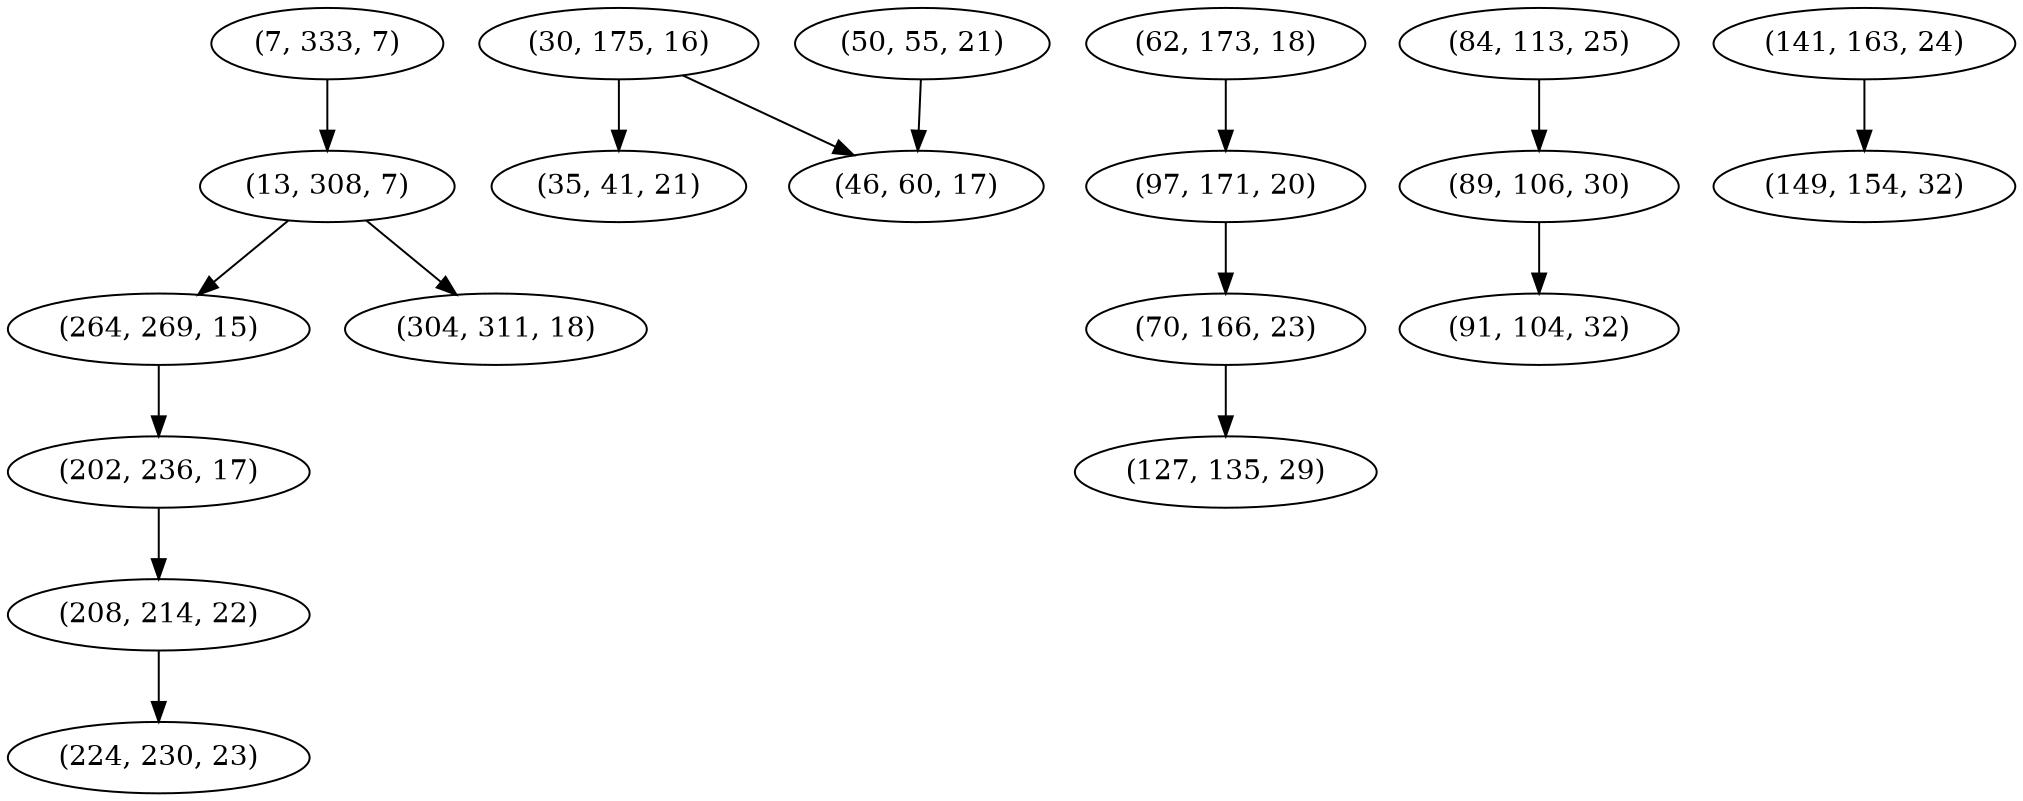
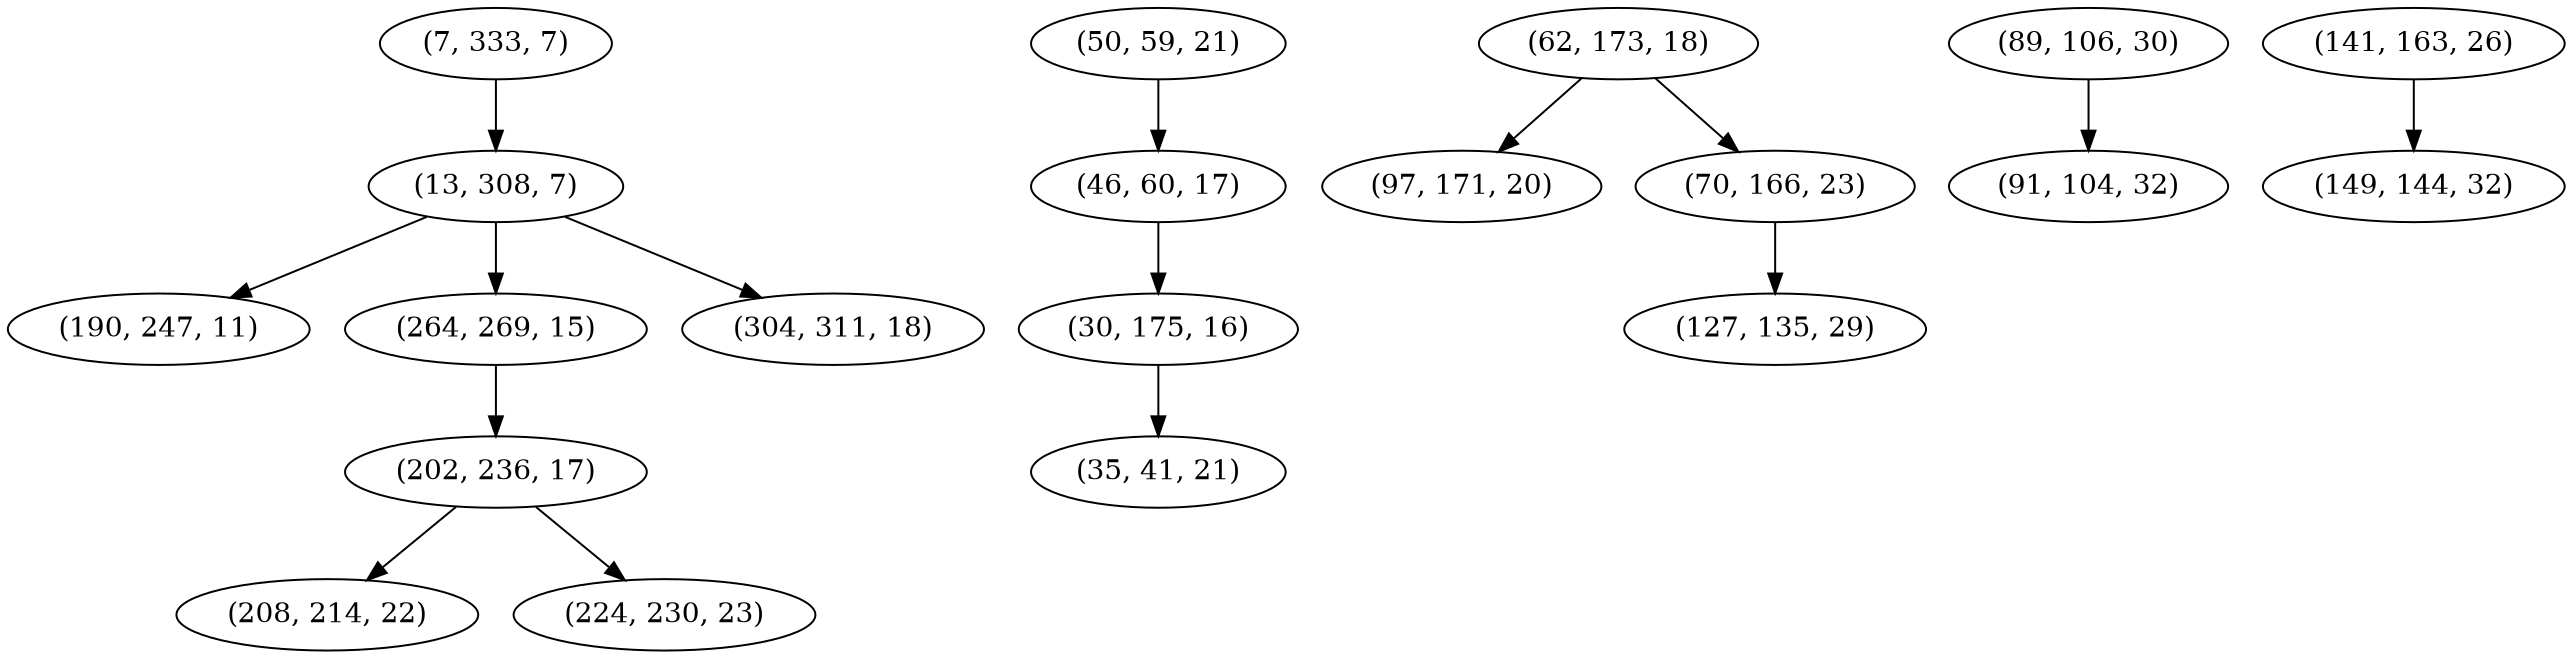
node "(50, 55, 21)": label "(50, 55, 21)" -> "(50, 59, 21)"
node "(84, 113, 25)": removed
node "(141, 163, 24)": label "(141, 163, 24)" -> "(141, 163, 26)"
edge "(30, 175, 16)" -> "(46, 60, 17)": reversed
node "(149, 154, 32)": label "(149, 154, 32)" -> "(149, 144, 32)"
edge "(97, 171, 20)" -> "(70, 166, 23)": now "(62, 173, 18)" -> "(70, 166, 23)"
node "(190, 247, 11)": added
edge "(208, 214, 22)" -> "(224, 230, 23)": now "(202, 236, 17)" -> "(224, 230, 23)"
